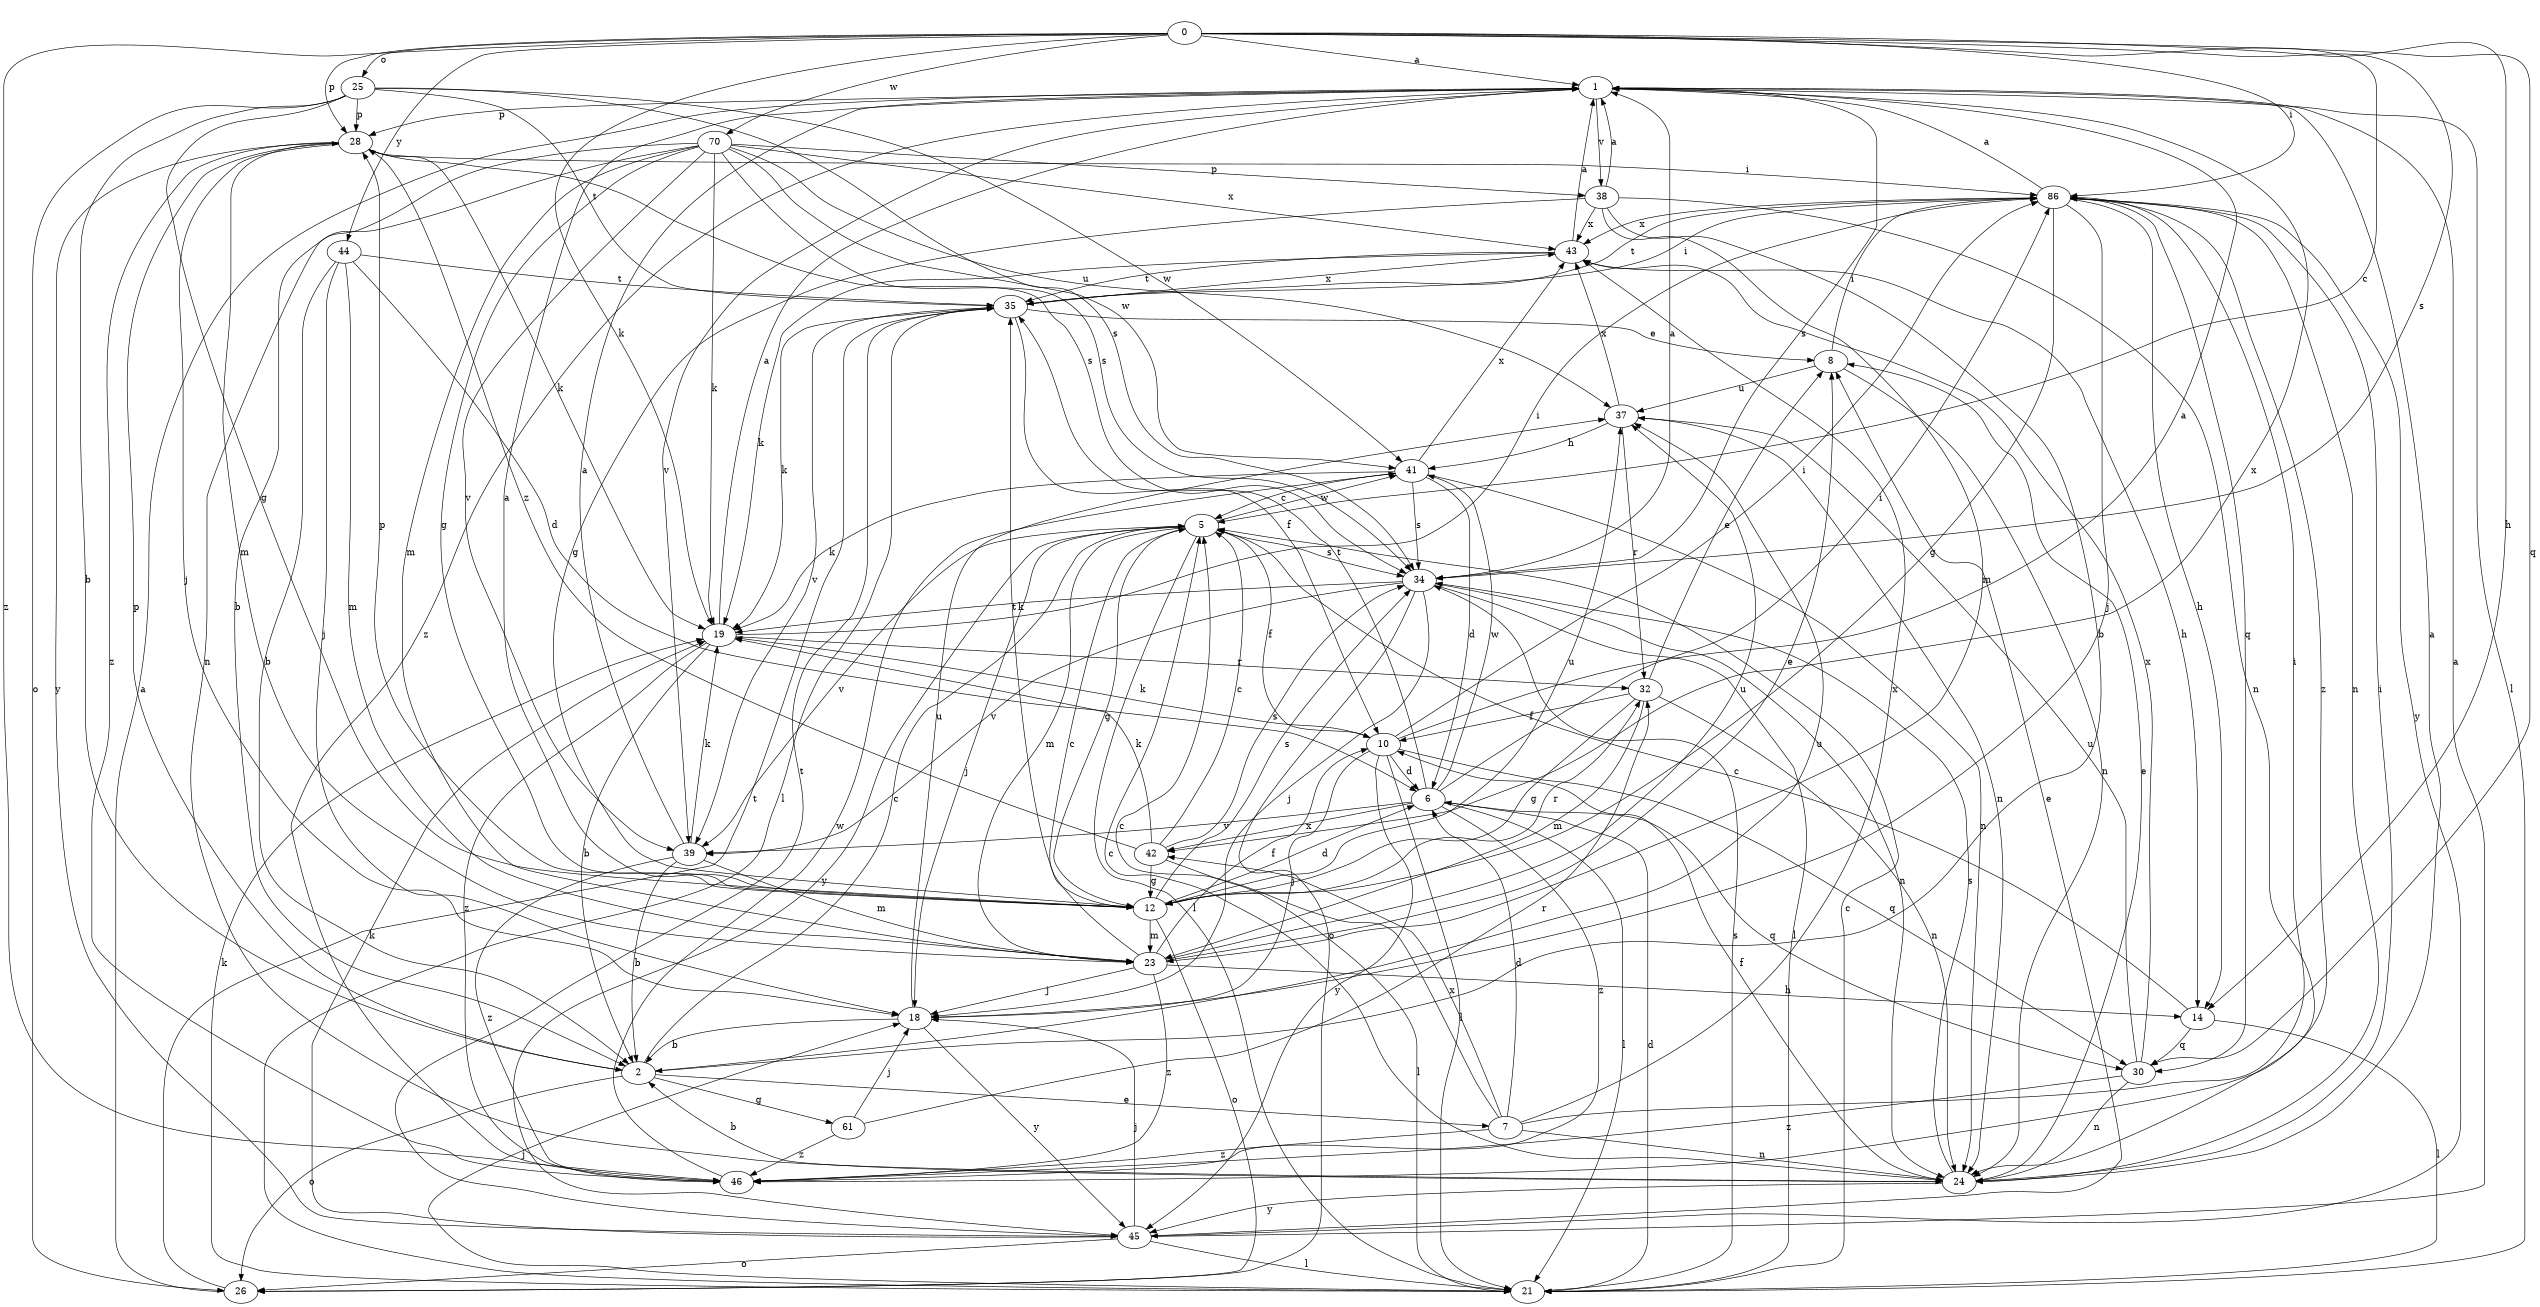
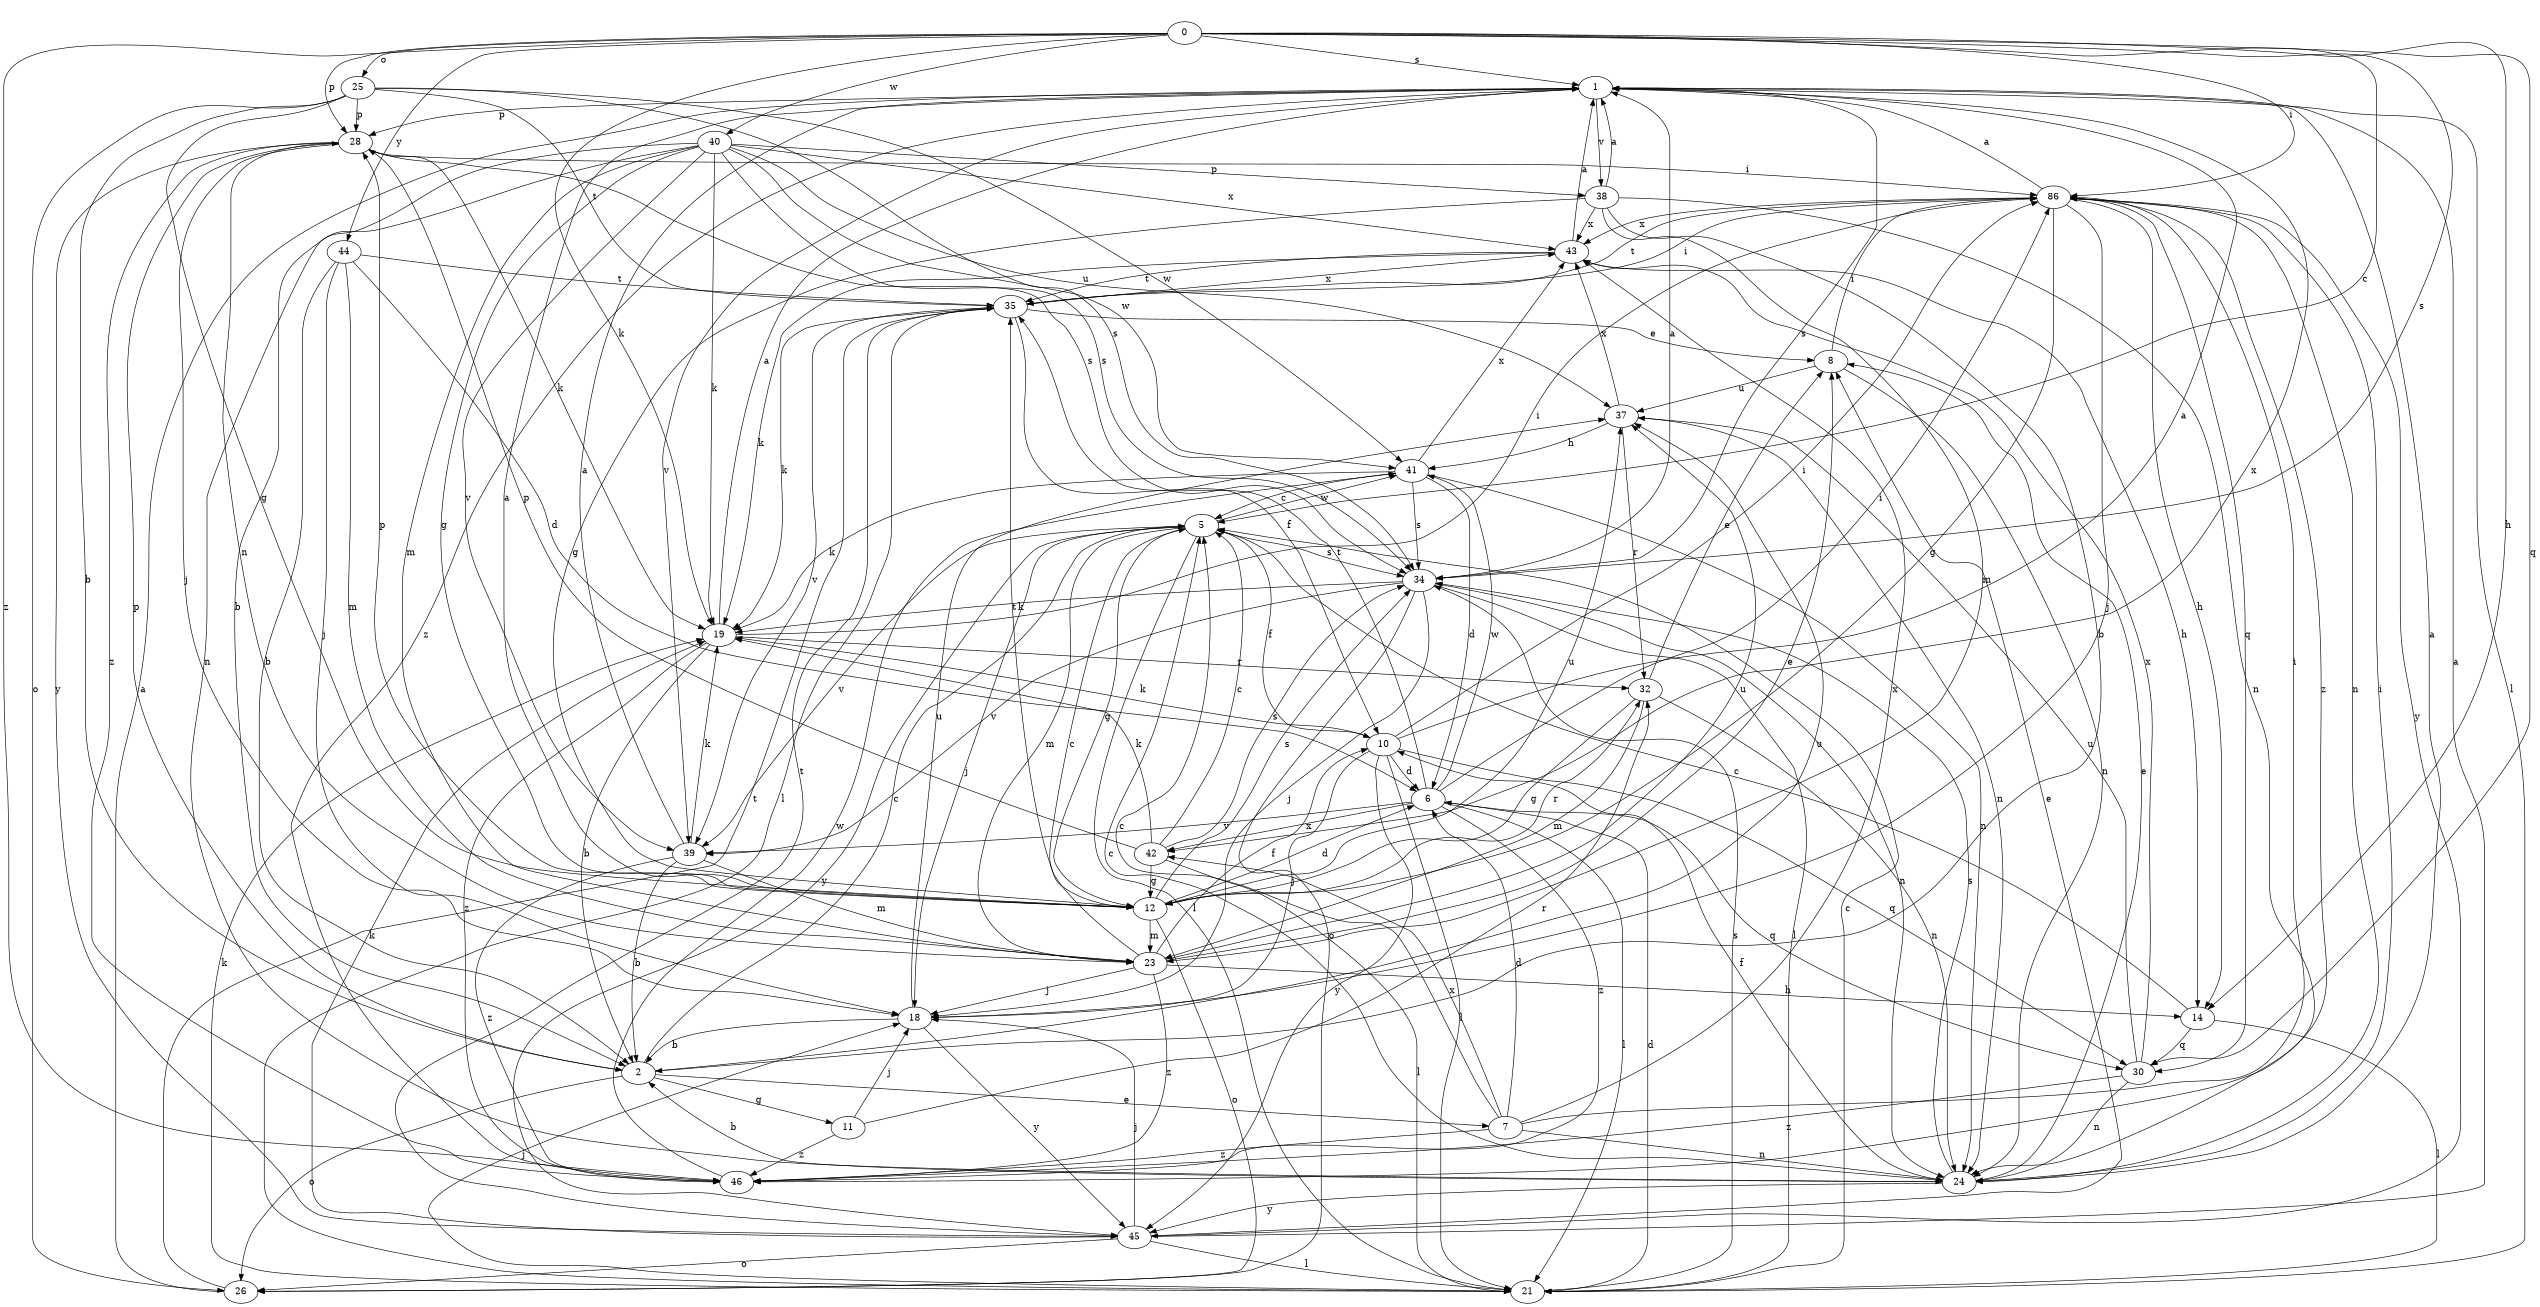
edge "0" -> "1": label "a" -> "s"
node "70": label "70" -> "40"
edge "42" -> "28": label "z" -> "p"
edge "28" -> "23": label "m" -> "n"
edge "32" -> "10": removed, label "f"
node "61": label "61" -> "11"
